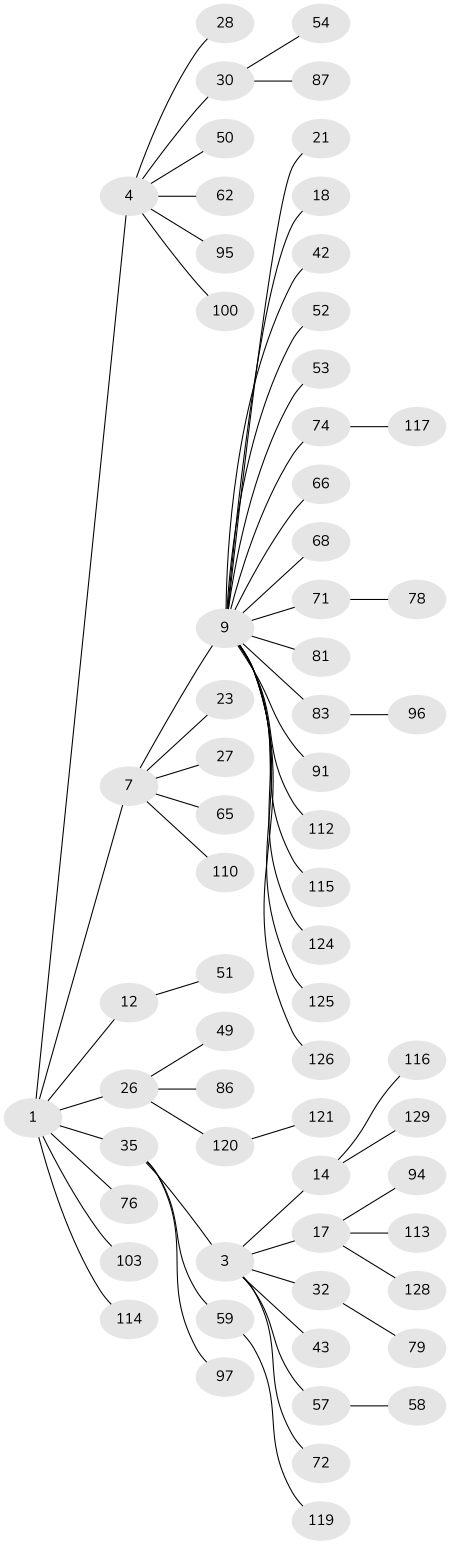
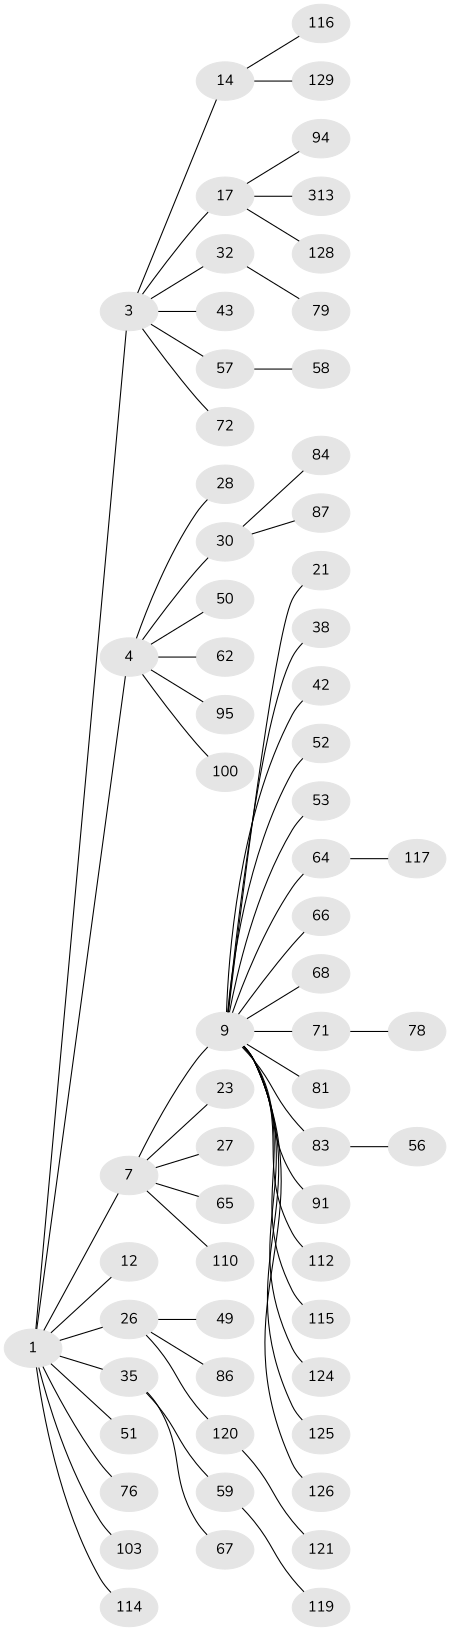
node "54": label "54" -> "84"
node "18": label "18" -> "38"
node "74": label "74" -> "64"
node "96": label "96" -> "56"
edge "51" -- "12": now "51" -- "1"
edge "35" -- "3": now "1" -- "3"
node "113": label "113" -> "313"
node "97": label "97" -> "67"
